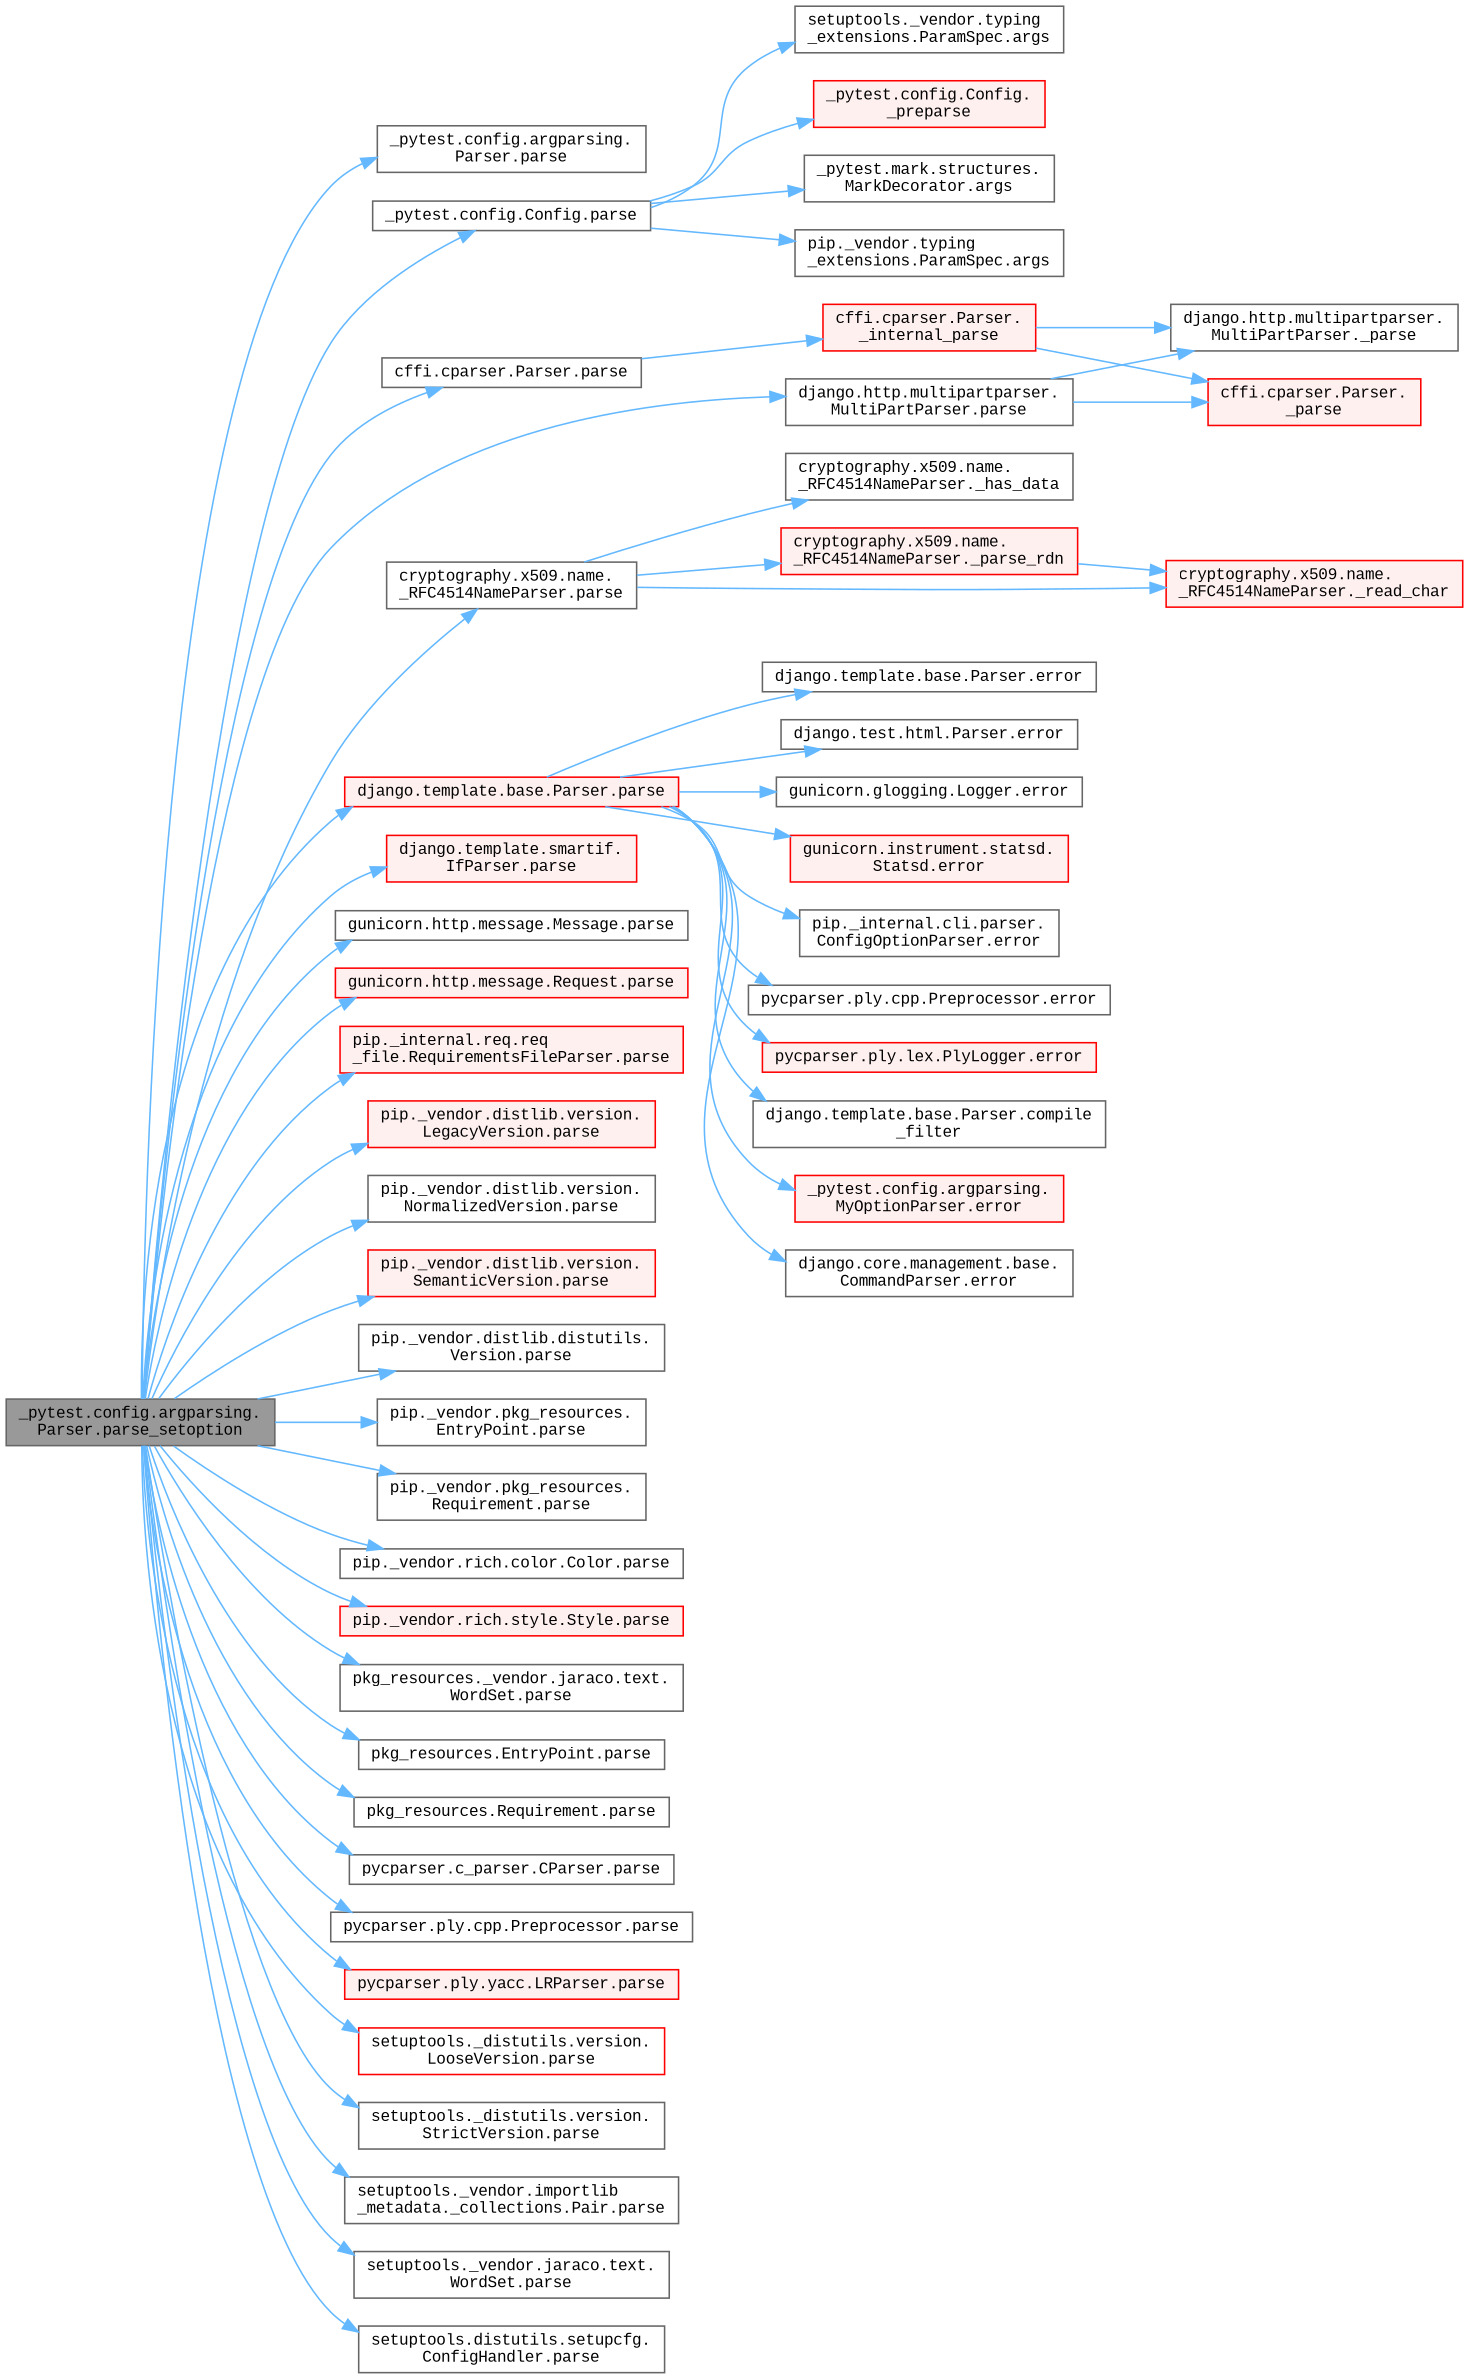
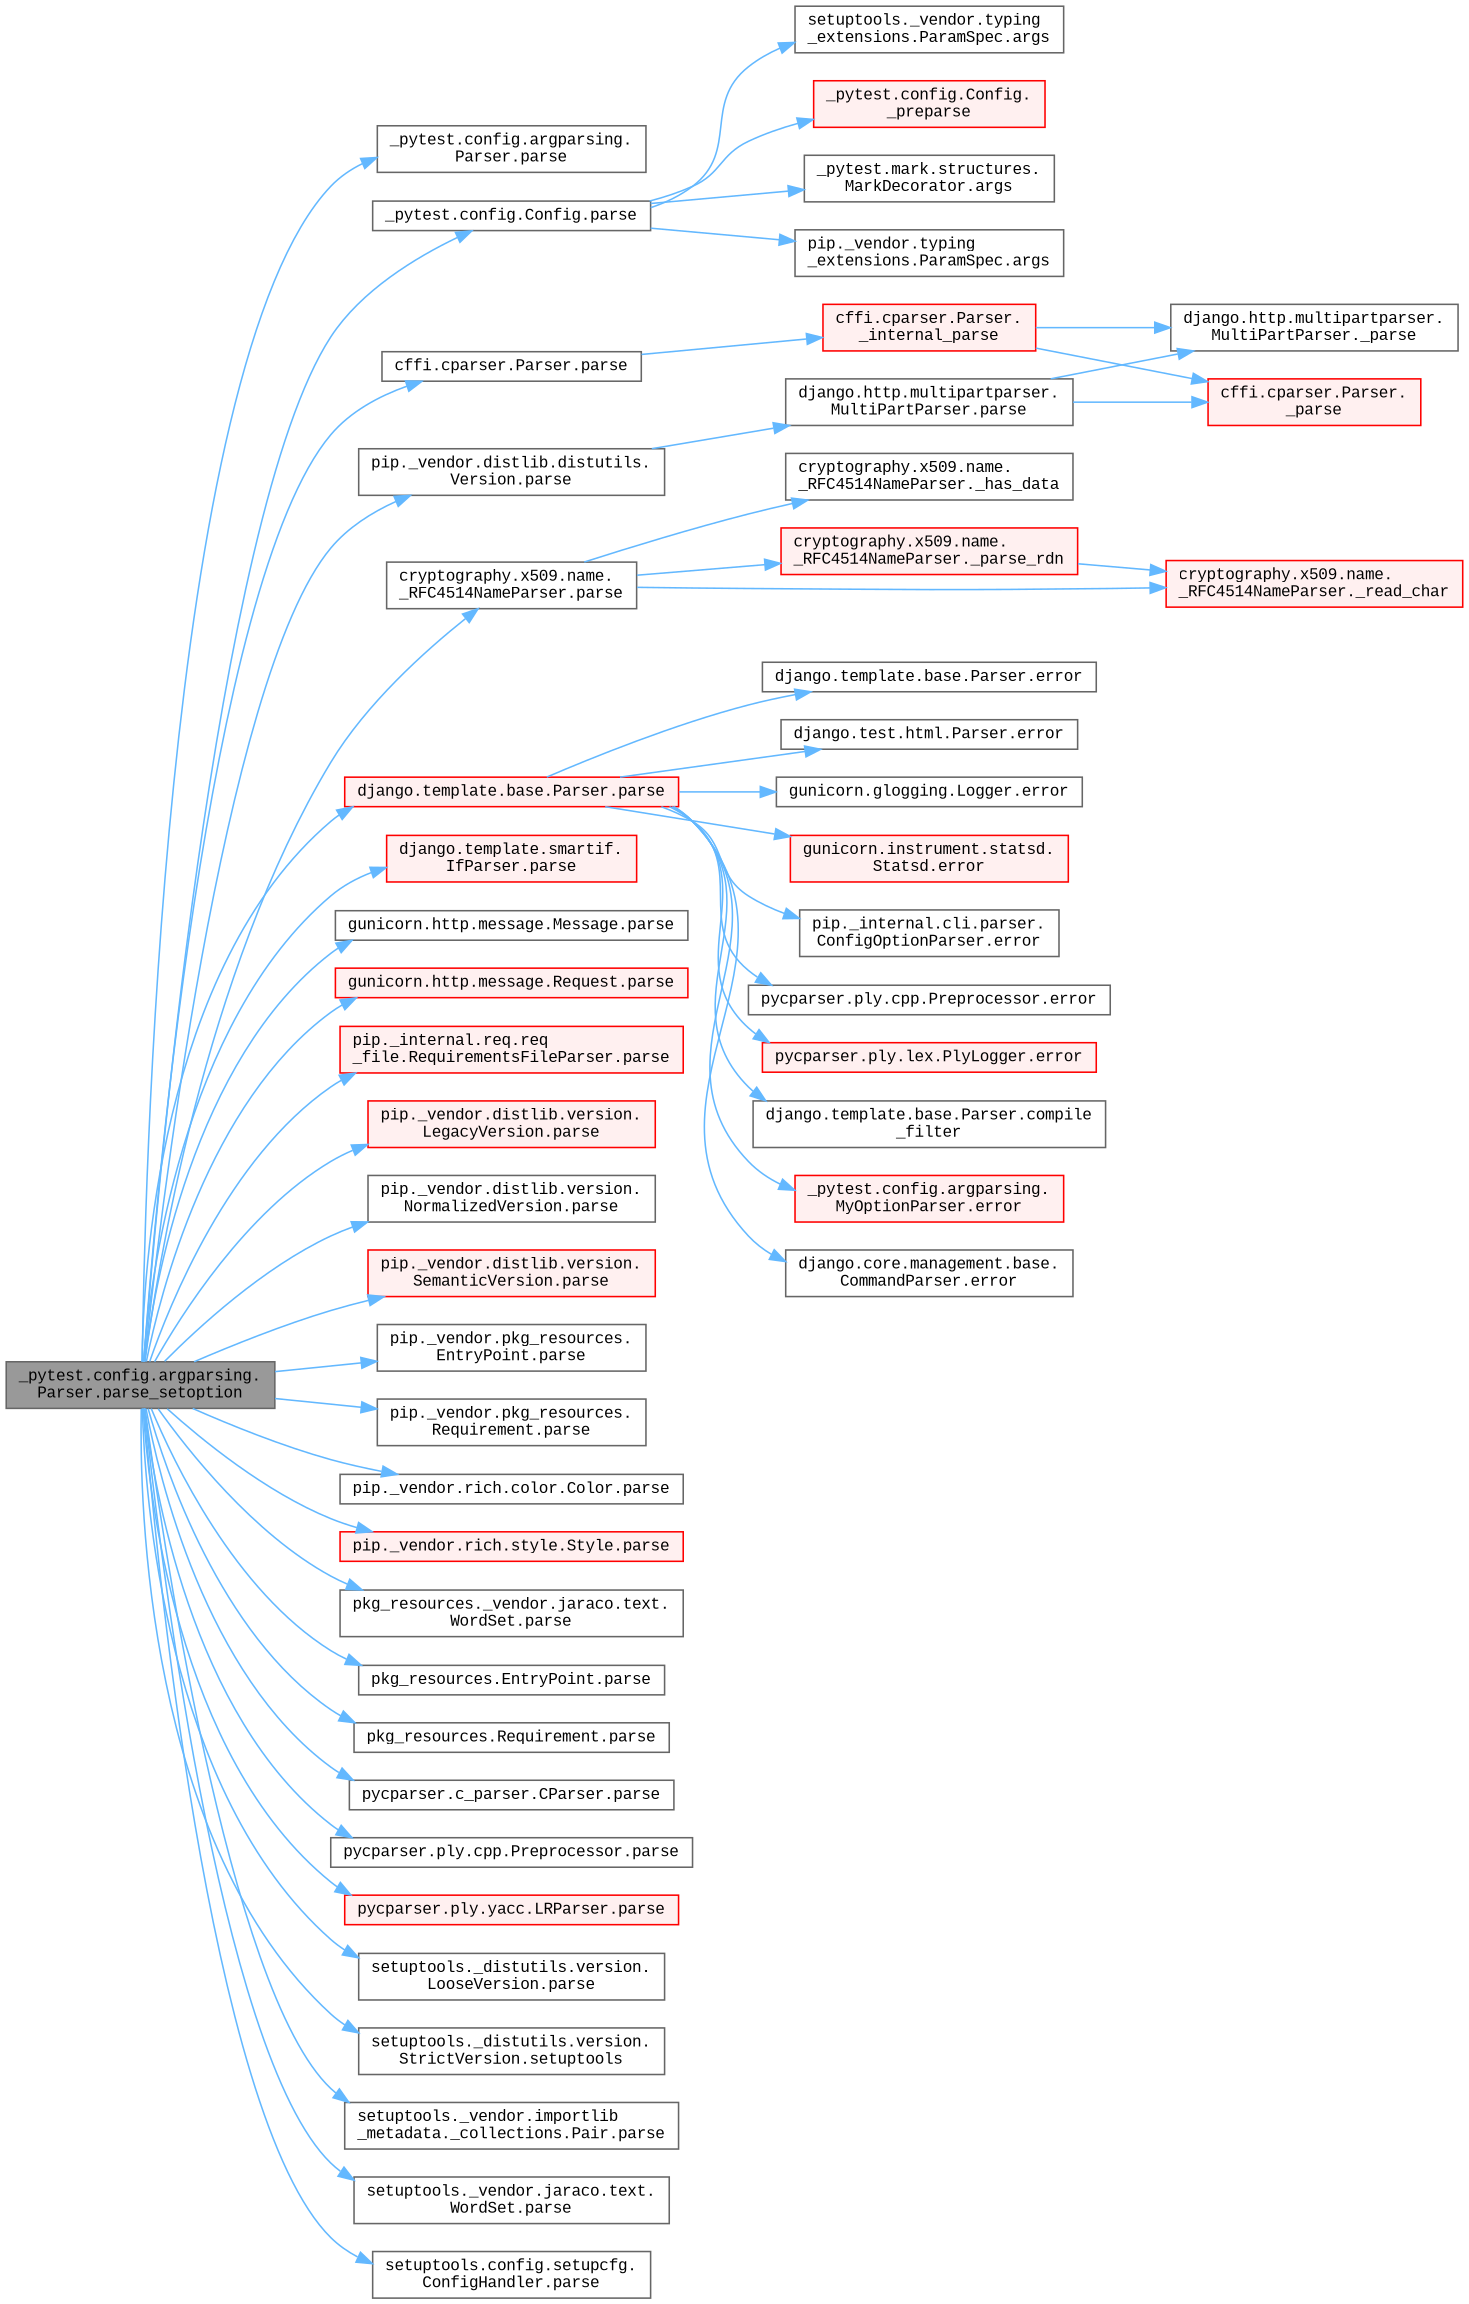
edge "_pytest.config.argparsing. Parser.parse_setoption" -> "django.http.multipartparser. MultiPartParser.parse": now "pip._vendor.distlib.distutils. Version.parse" -> "django.http.multipartparser. MultiPartParser.parse"
node "setuptools._distutils.version. LooseVersion.parse": color red -> grey40
node "setuptools._distutils.version. StrictVersion.parse": label "setuptools._distutils.version. StrictVersion.parse" -> "setuptools._distutils.version. StrictVersion.setuptools"
node "setuptools.distutils.setupcfg. ConfigHandler.parse": label "setuptools.distutils.setupcfg. ConfigHandler.parse" -> "setuptools.config.setupcfg. ConfigHandler.parse"
